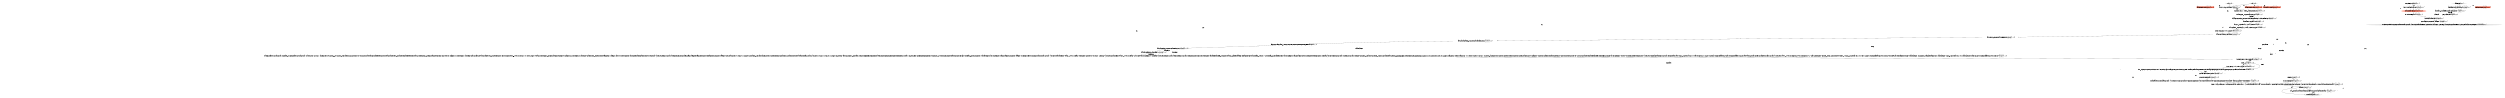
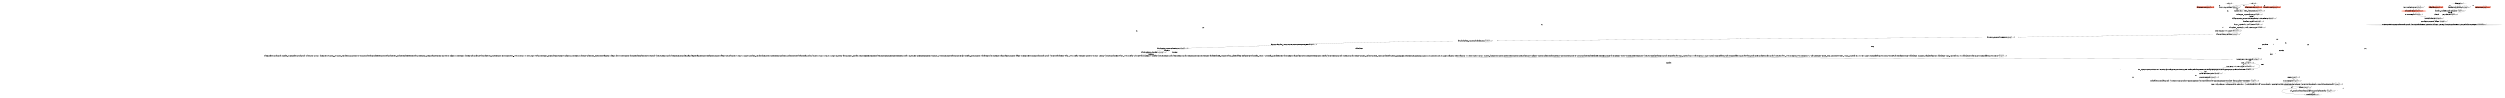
node "InterruptedException e@@@8@@@['0', '0', '1']": removed
node "TrafficCop trafficCop@@@2@@@['0', '0', '1']": added
